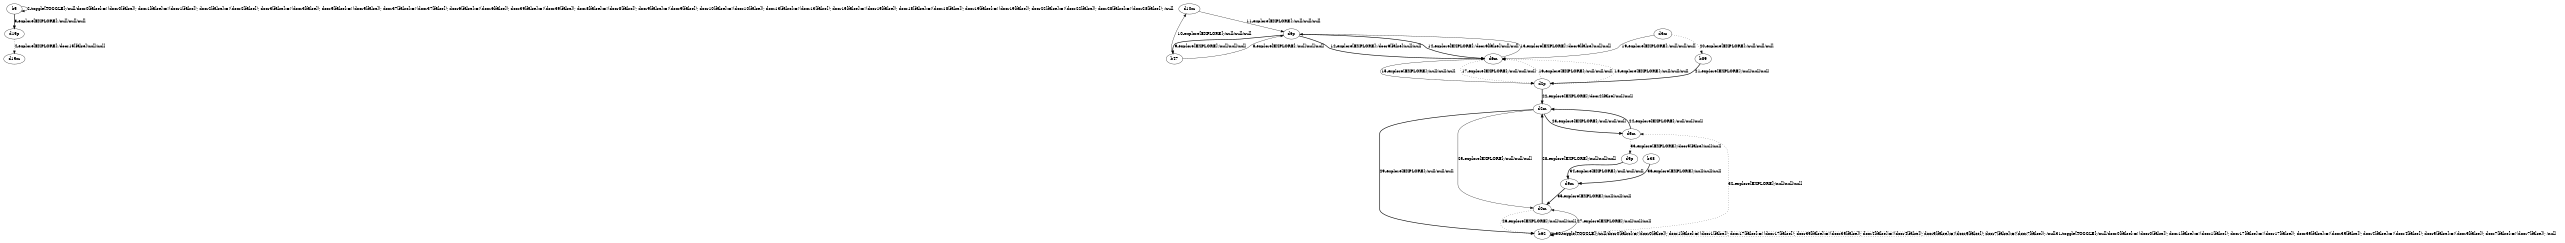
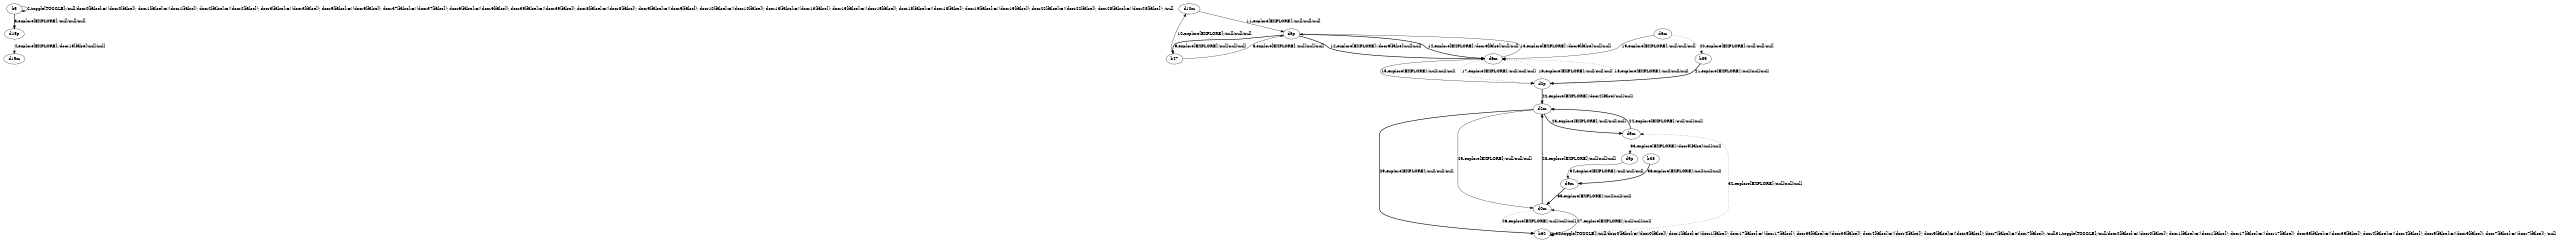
edge "d5p" -> "d9m": style bold -> solid
